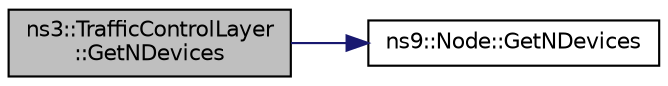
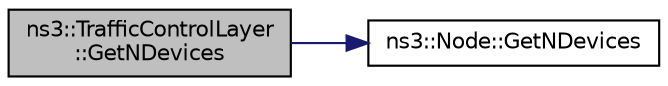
node "ns9::Node::GetNDevices": label "ns9::Node::GetNDevices" -> "ns3::Node::GetNDevices"
